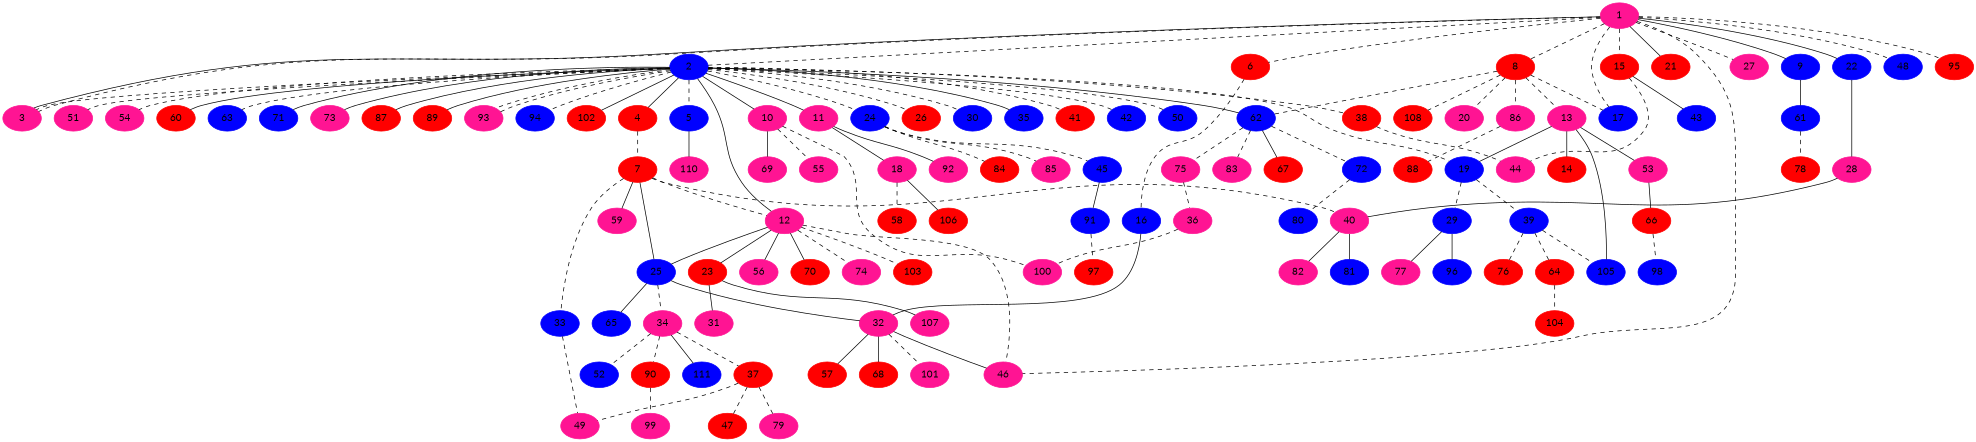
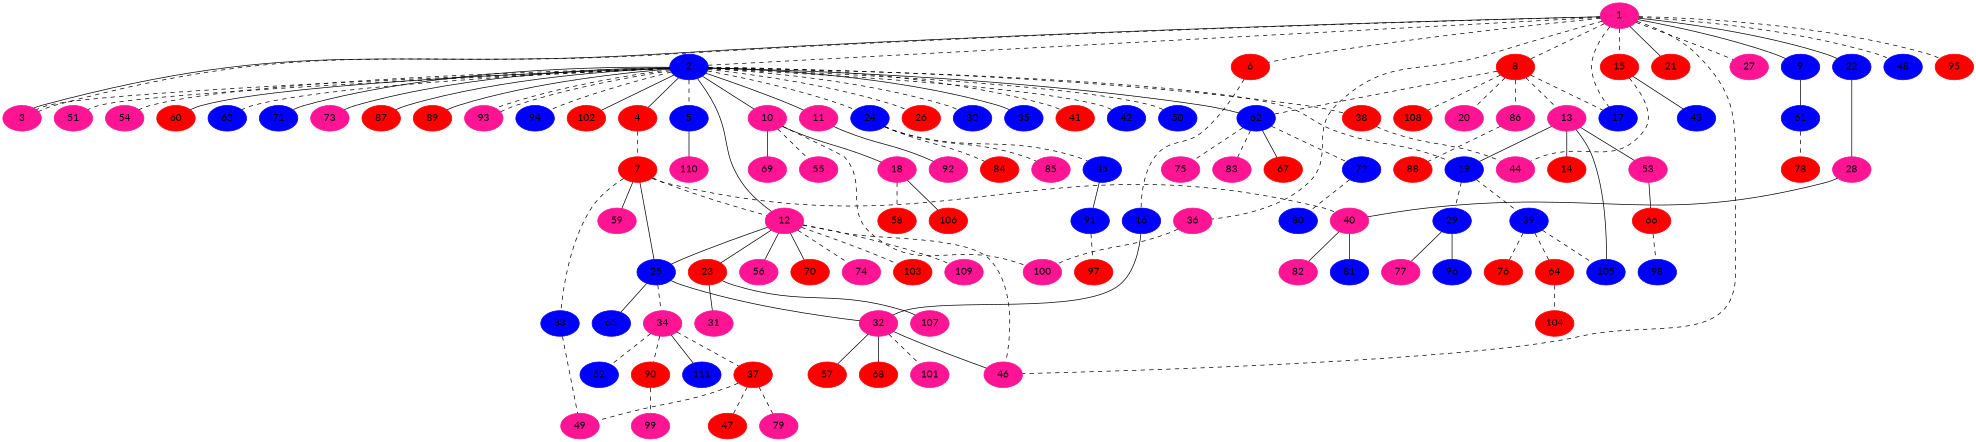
edge "11" -- "18": now "10" -- "18"
edge "75" -- "36": now "1" -- "36"
node "109": added
